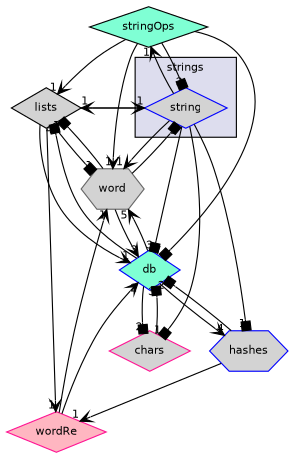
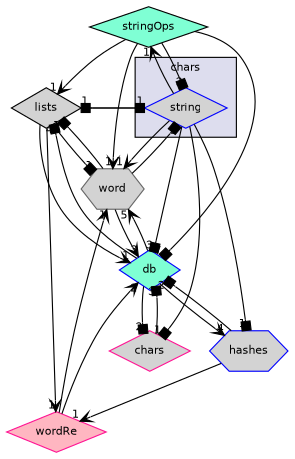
cluster "strings": label "strings" -> "chars"
edge "lists" -> "string": arrowhead vee -> box
edge "string" -> "lists": arrowhead vee -> box
